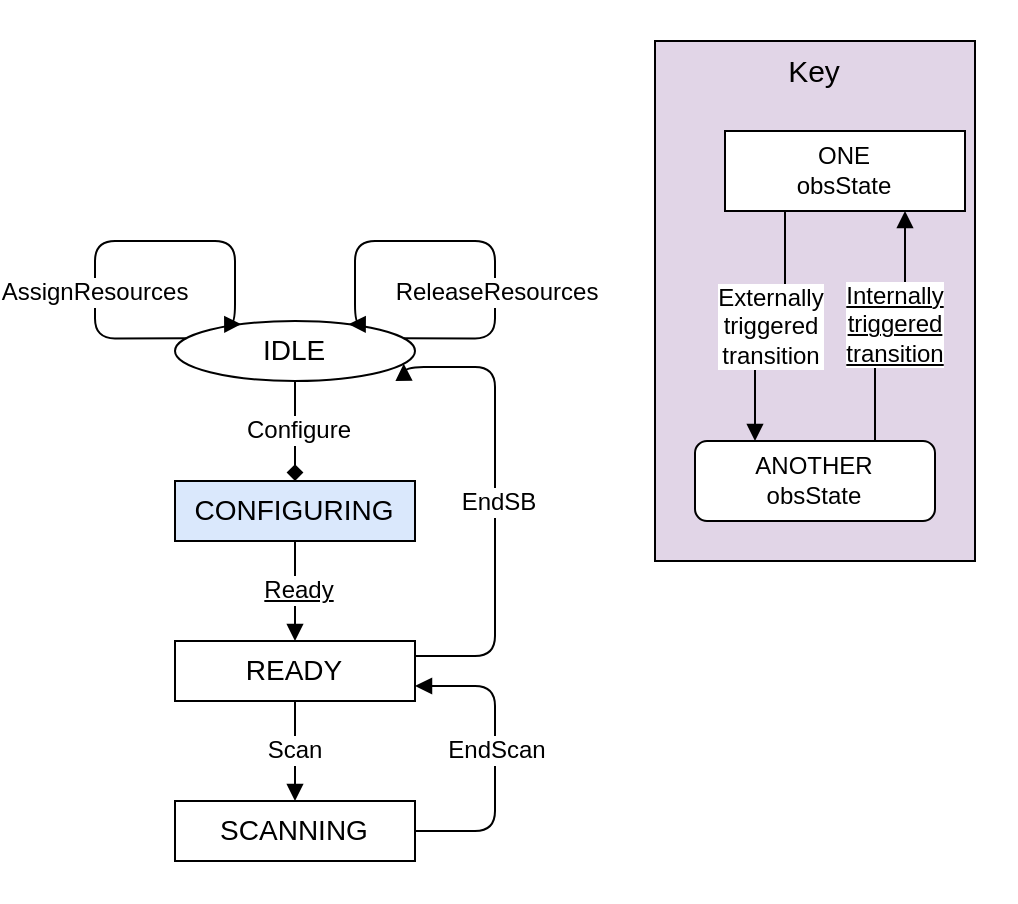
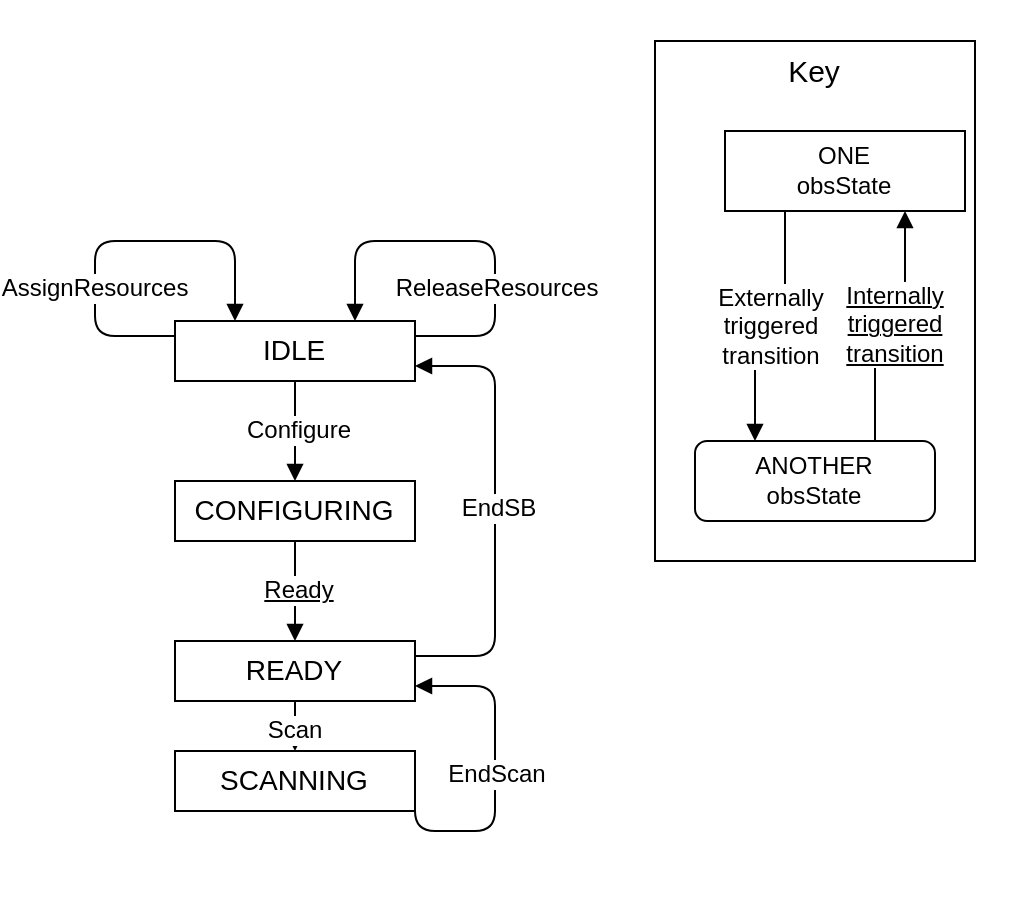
node "Key": fillcolor #e1d5e7 -> #ffffff
node "IDLE": shape ellipse -> rectangle
edge "IDLE" -> "CONFIGURING": arrowhead diamond -> block
node "CONFIGURING": fillcolor #dae8fc -> #ffffff
node "SCANNING": moved (295, 831) -> (295, 781)
